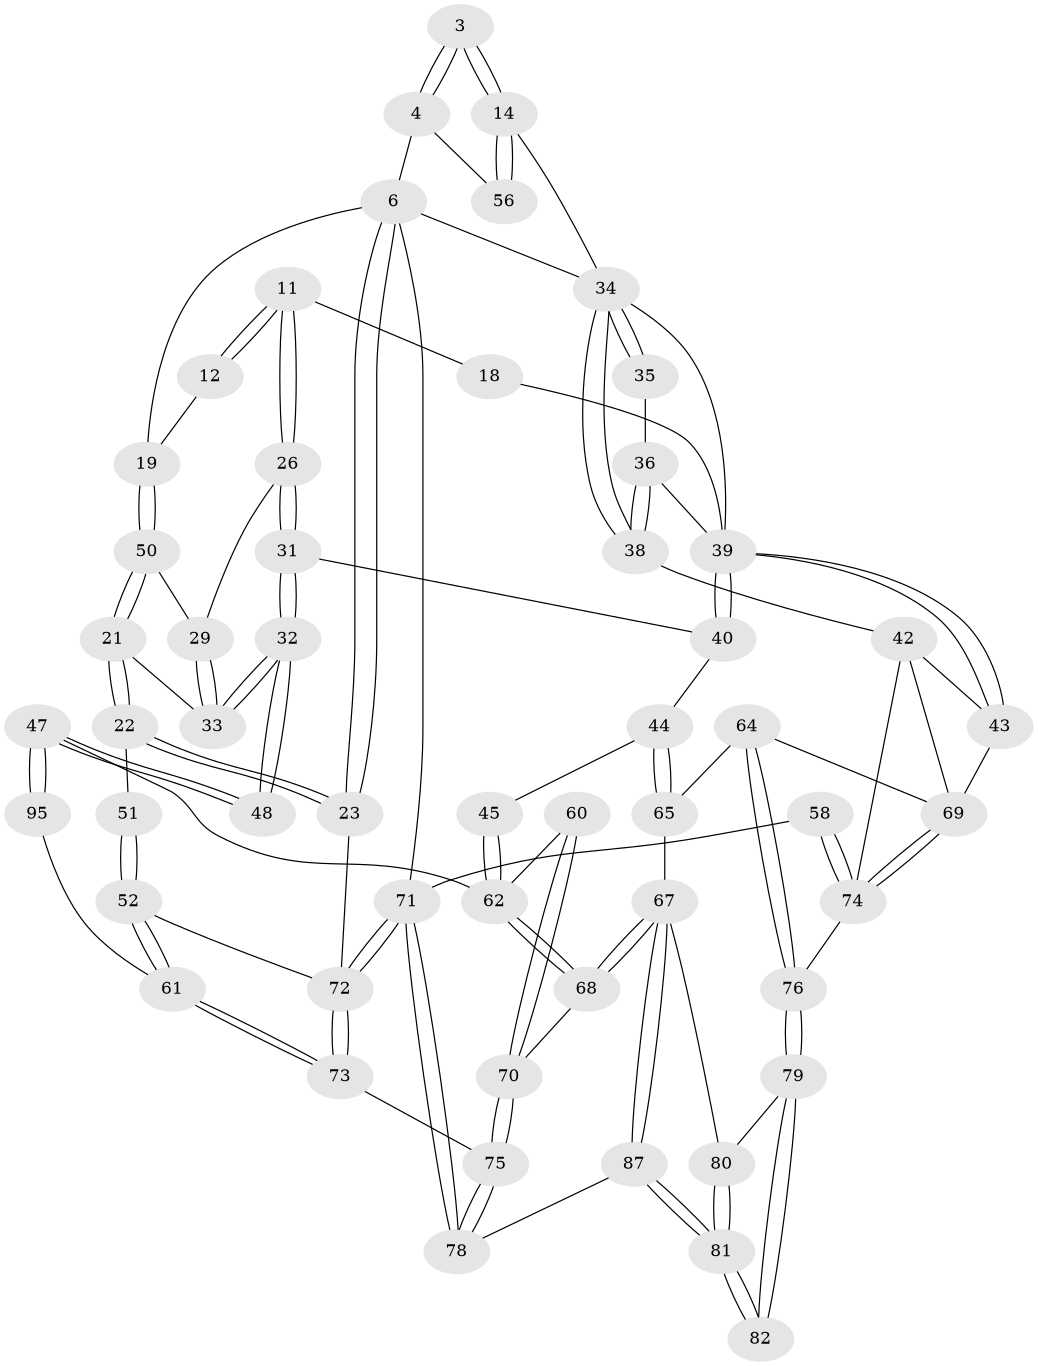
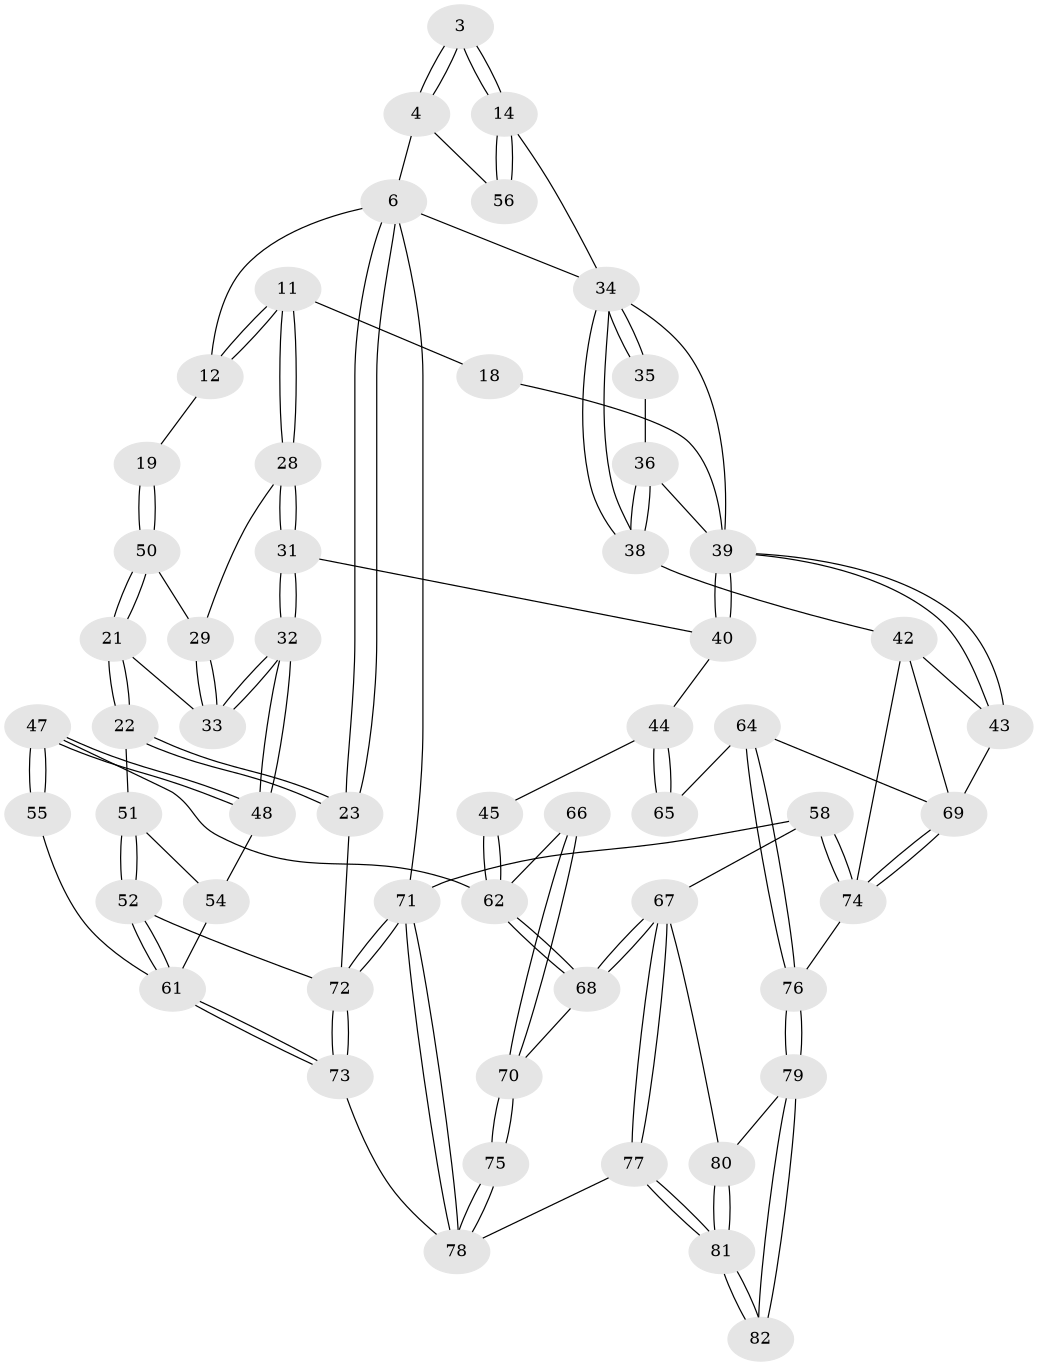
edge "6" -- "19": now "6" -- "12"
node "26": label "26" -> "28"
node "95": label "95" -> "55"
node "60": label "60" -> "66"
edge "65" -- "67": now "58" -- "67"
node "54": added
edge "73" -- "75": now "73" -- "78"
node "87": label "87" -> "77"
